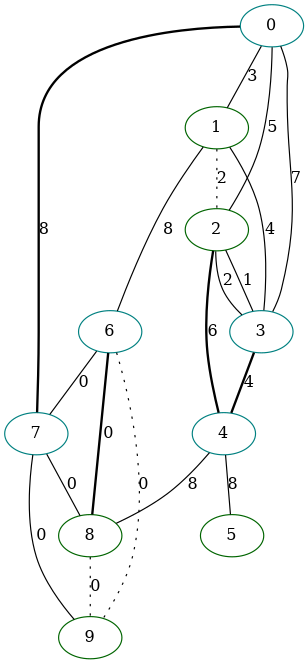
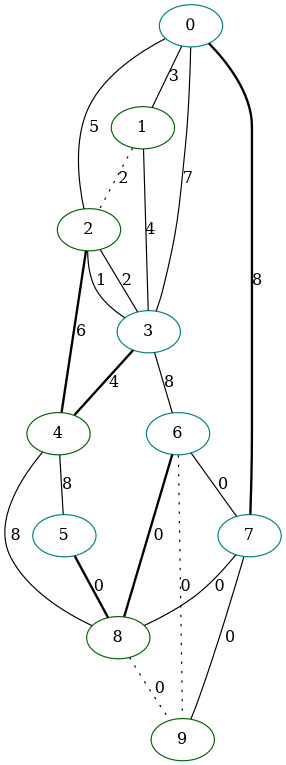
edge "1" -- "6": now "3" -- "6"
node "4": color teal -> darkgreen
node "5": color darkgreen -> teal
edge "5" -- "8": added, label "0"
